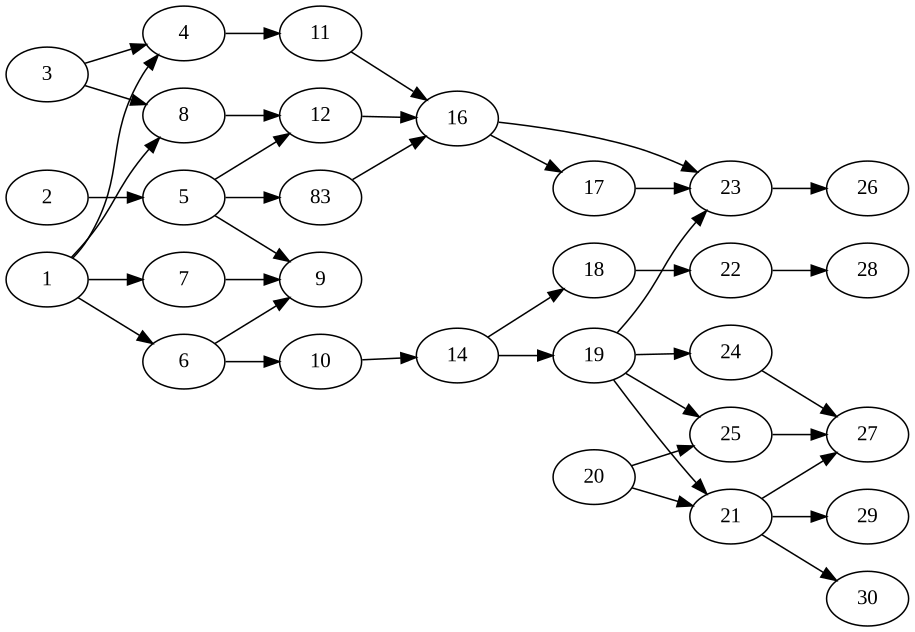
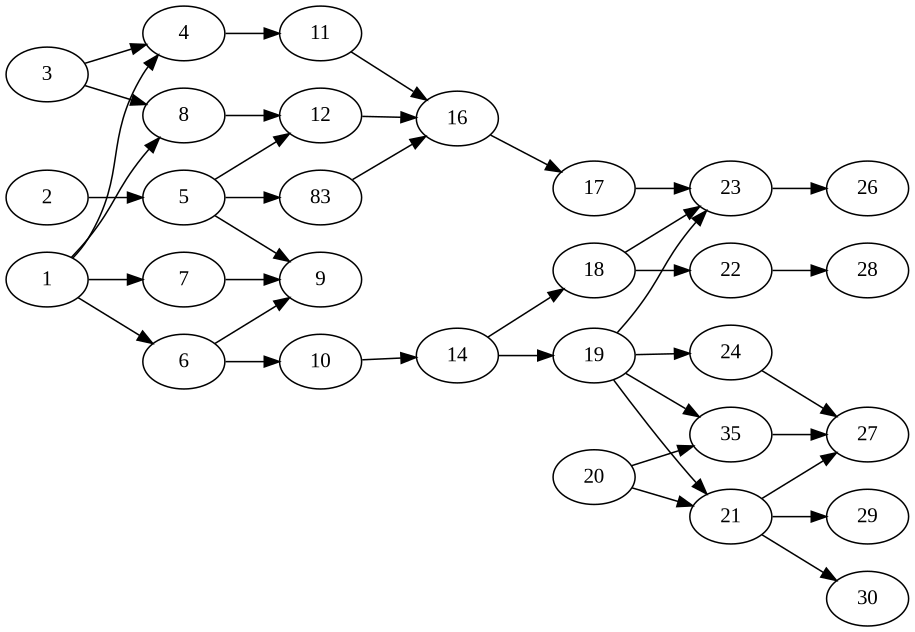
edge "16" -> "23": now "18" -> "23"
node "25": label "25" -> "35"
